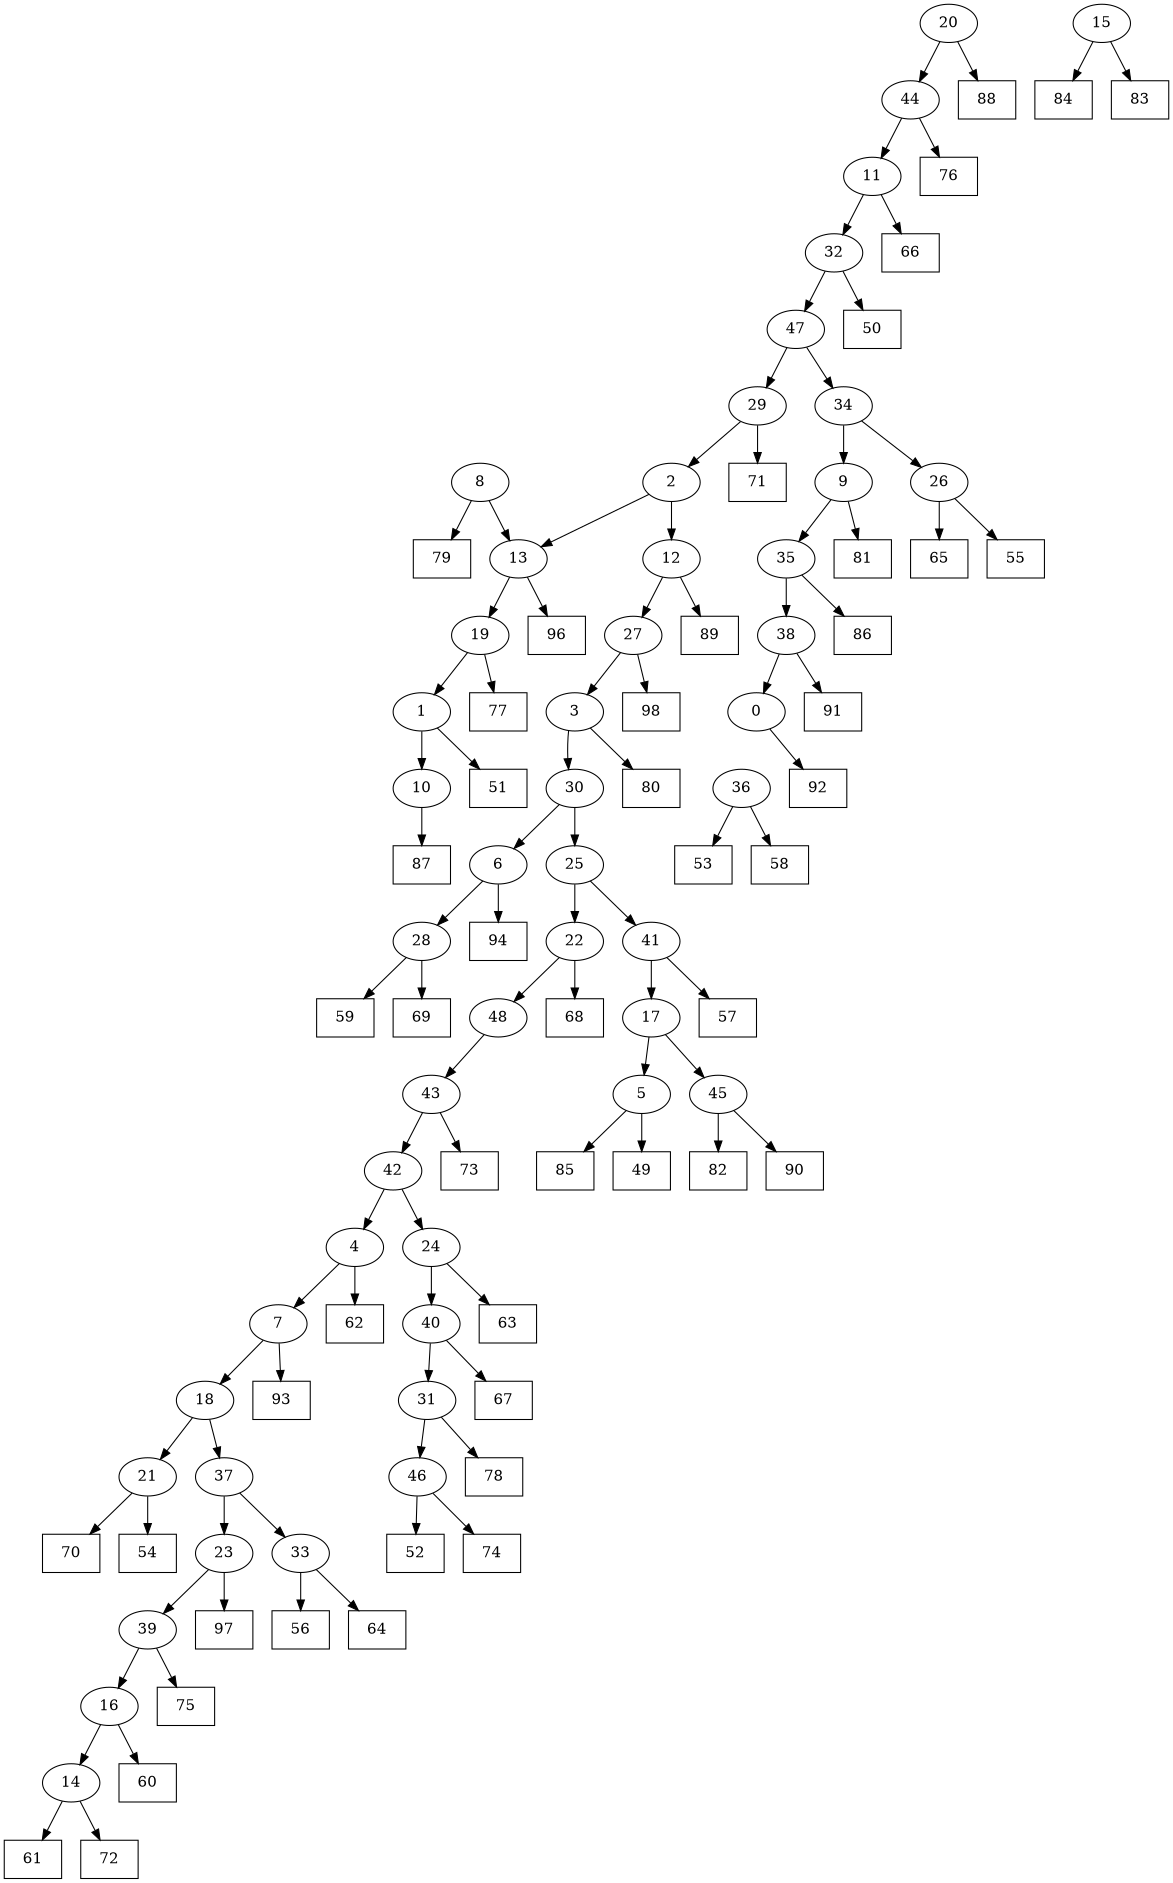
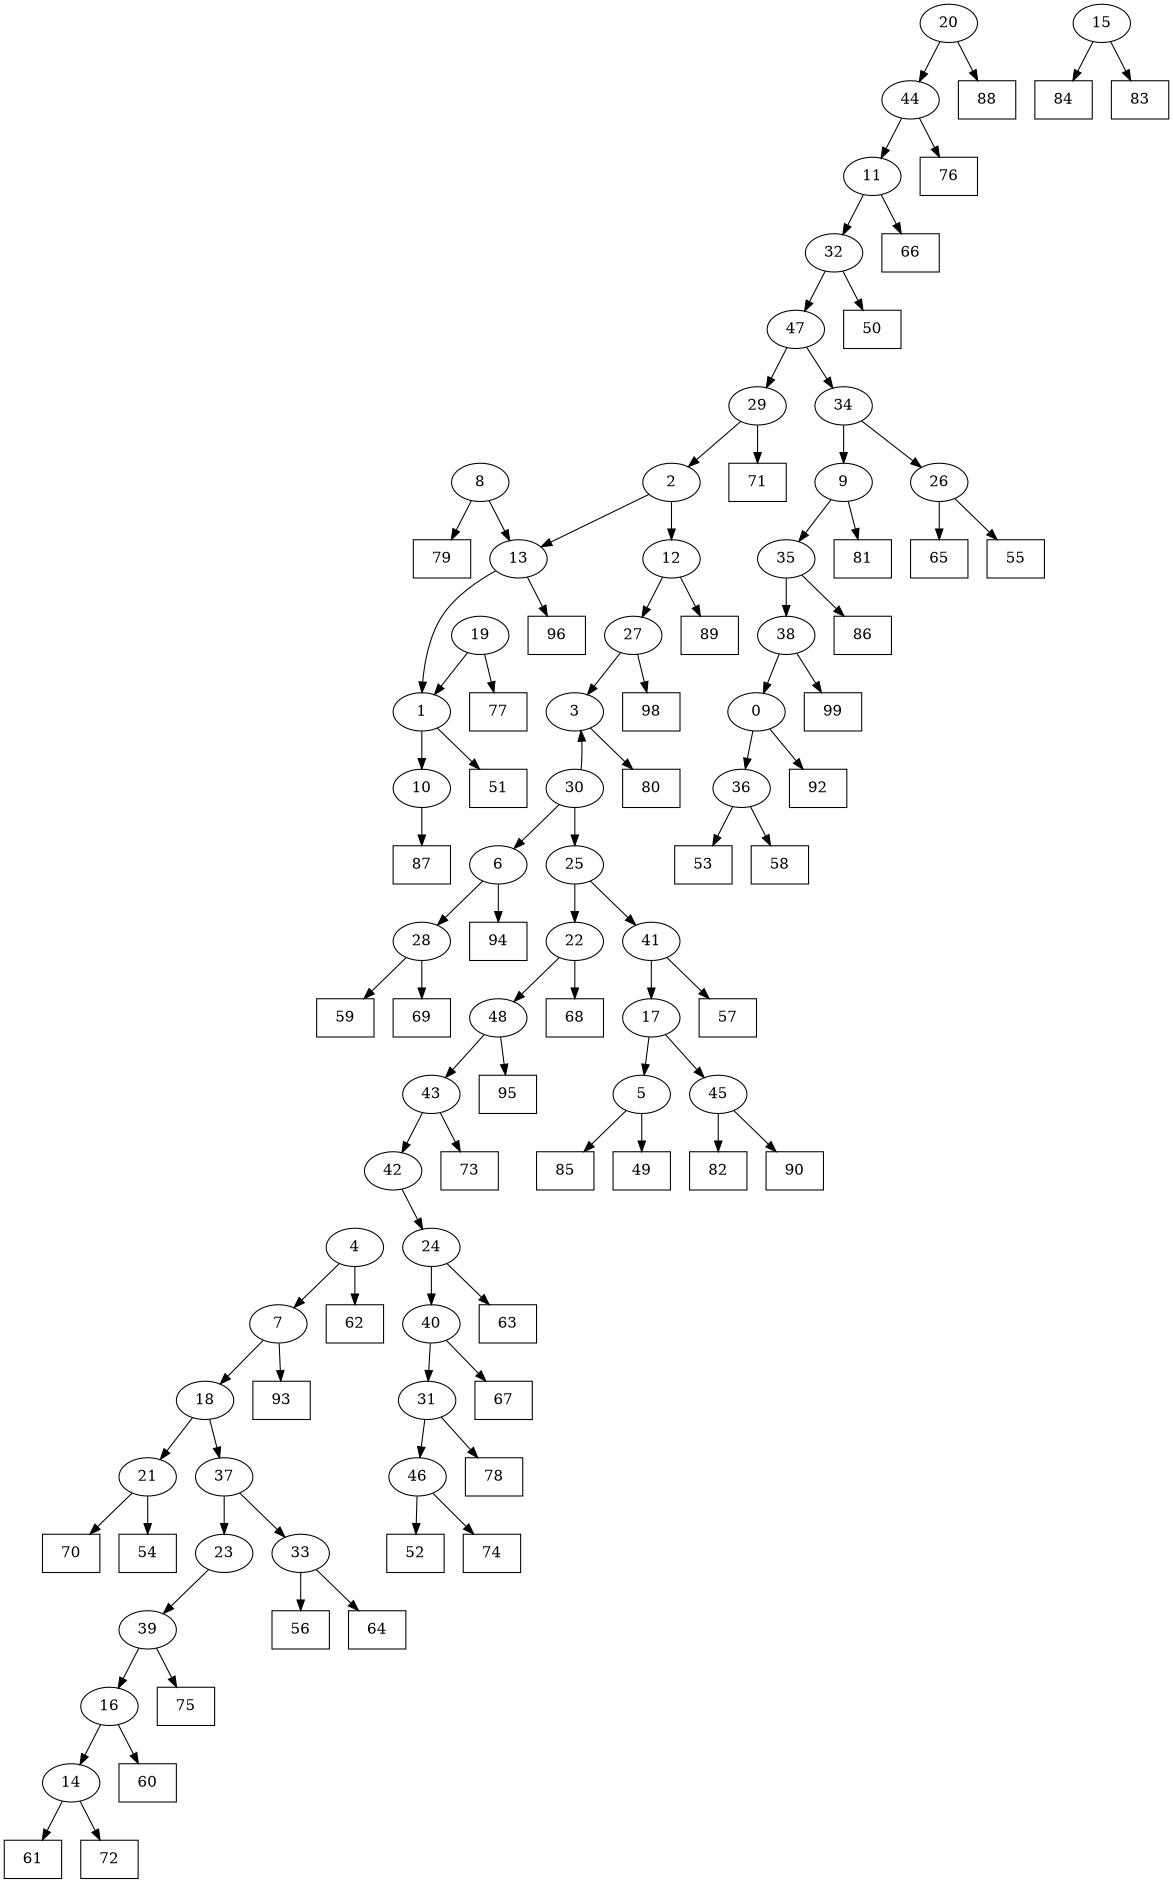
edge "13" -> "19": now "13" -> "1"
node "91": label "91" -> "99"
edge "3" -> "30": reversed
edge "0" -> "36": added
node "95": added
edge "42" -> "4": removed
node "97": removed
